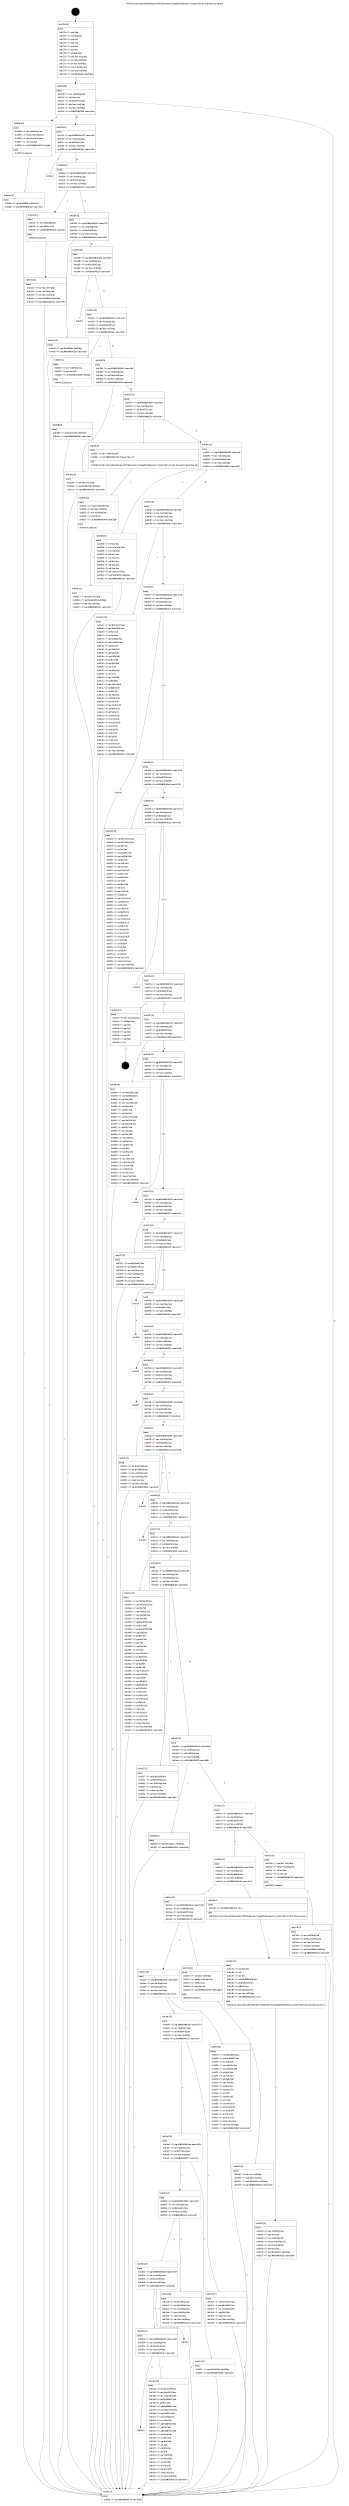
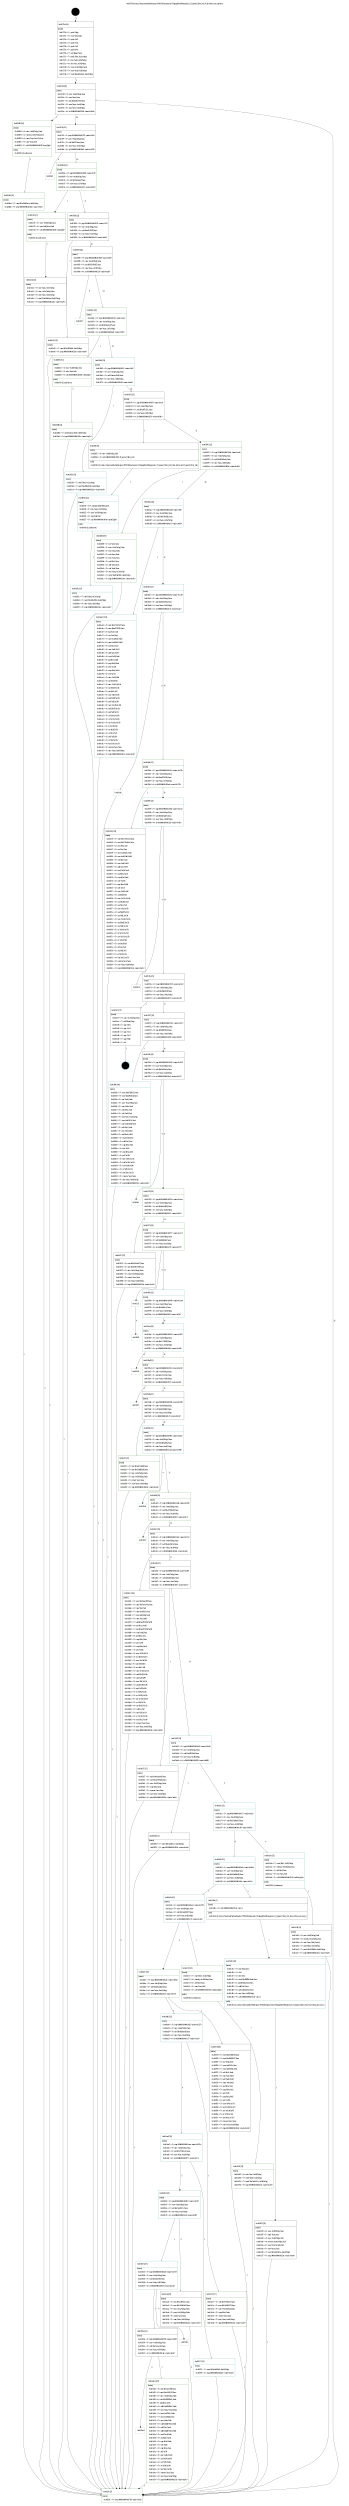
edge "0x40198b [25]" -> "0x4019a4 [25]": added, label "14"
